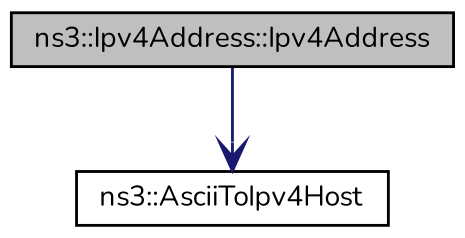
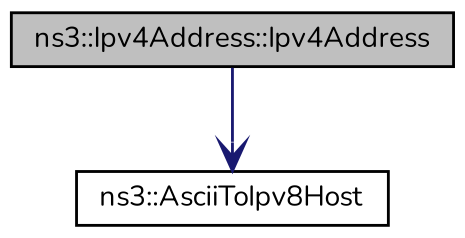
node "ns3::AsciiToIpv4Host": label "ns3::AsciiToIpv4Host" -> "ns3::AsciiToIpv8Host"
